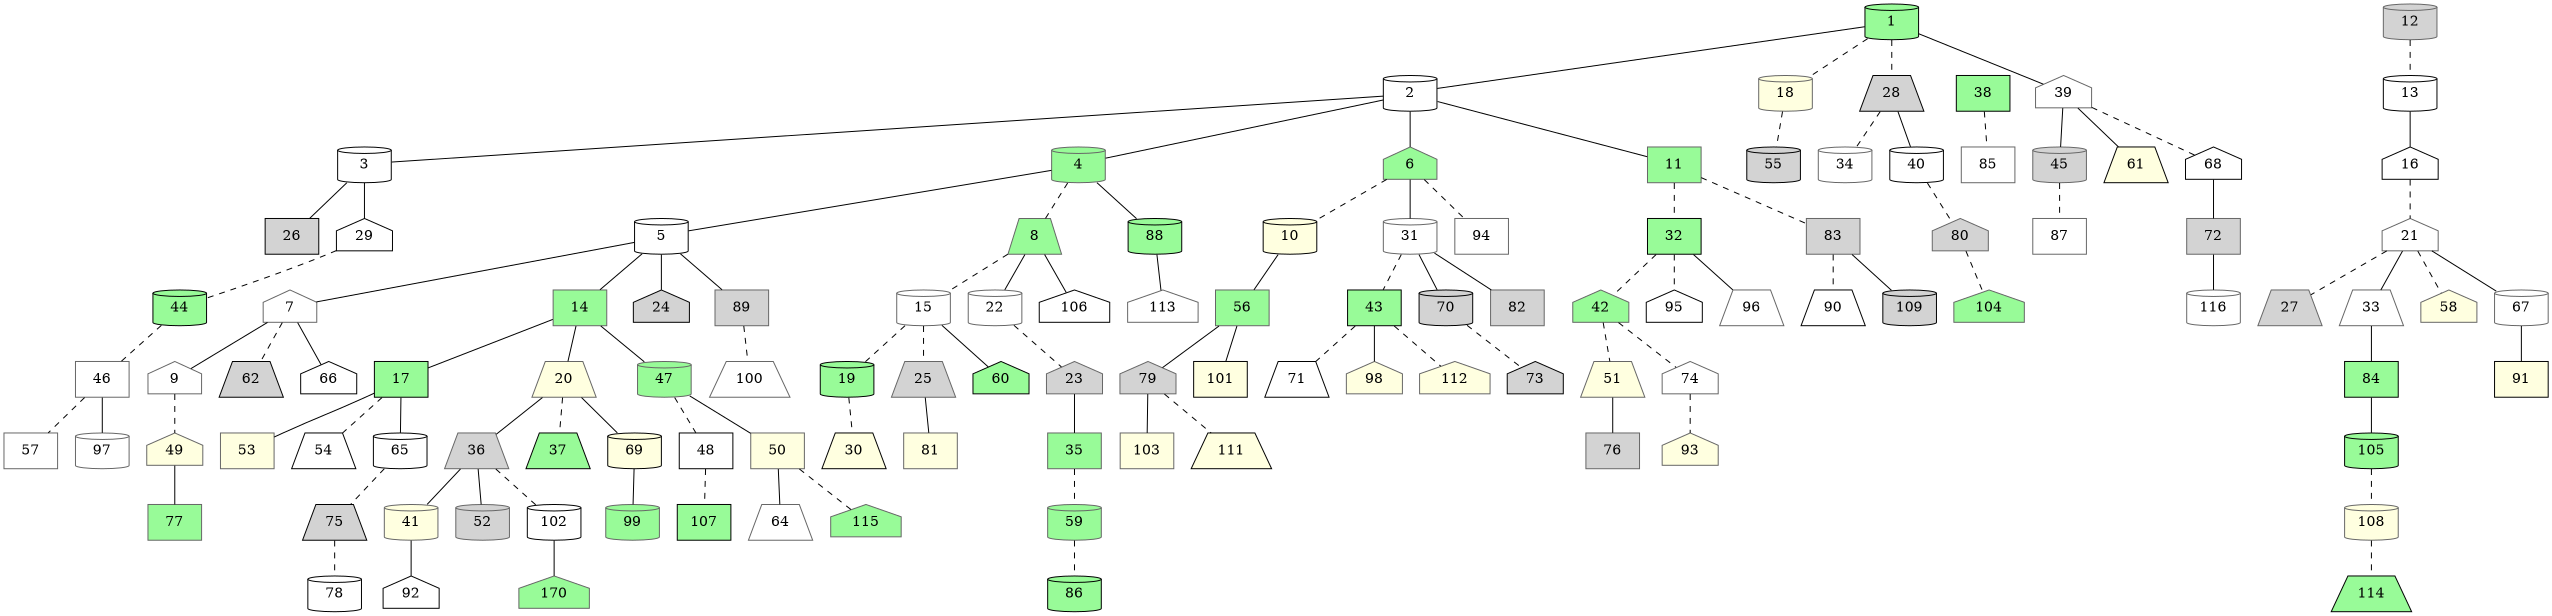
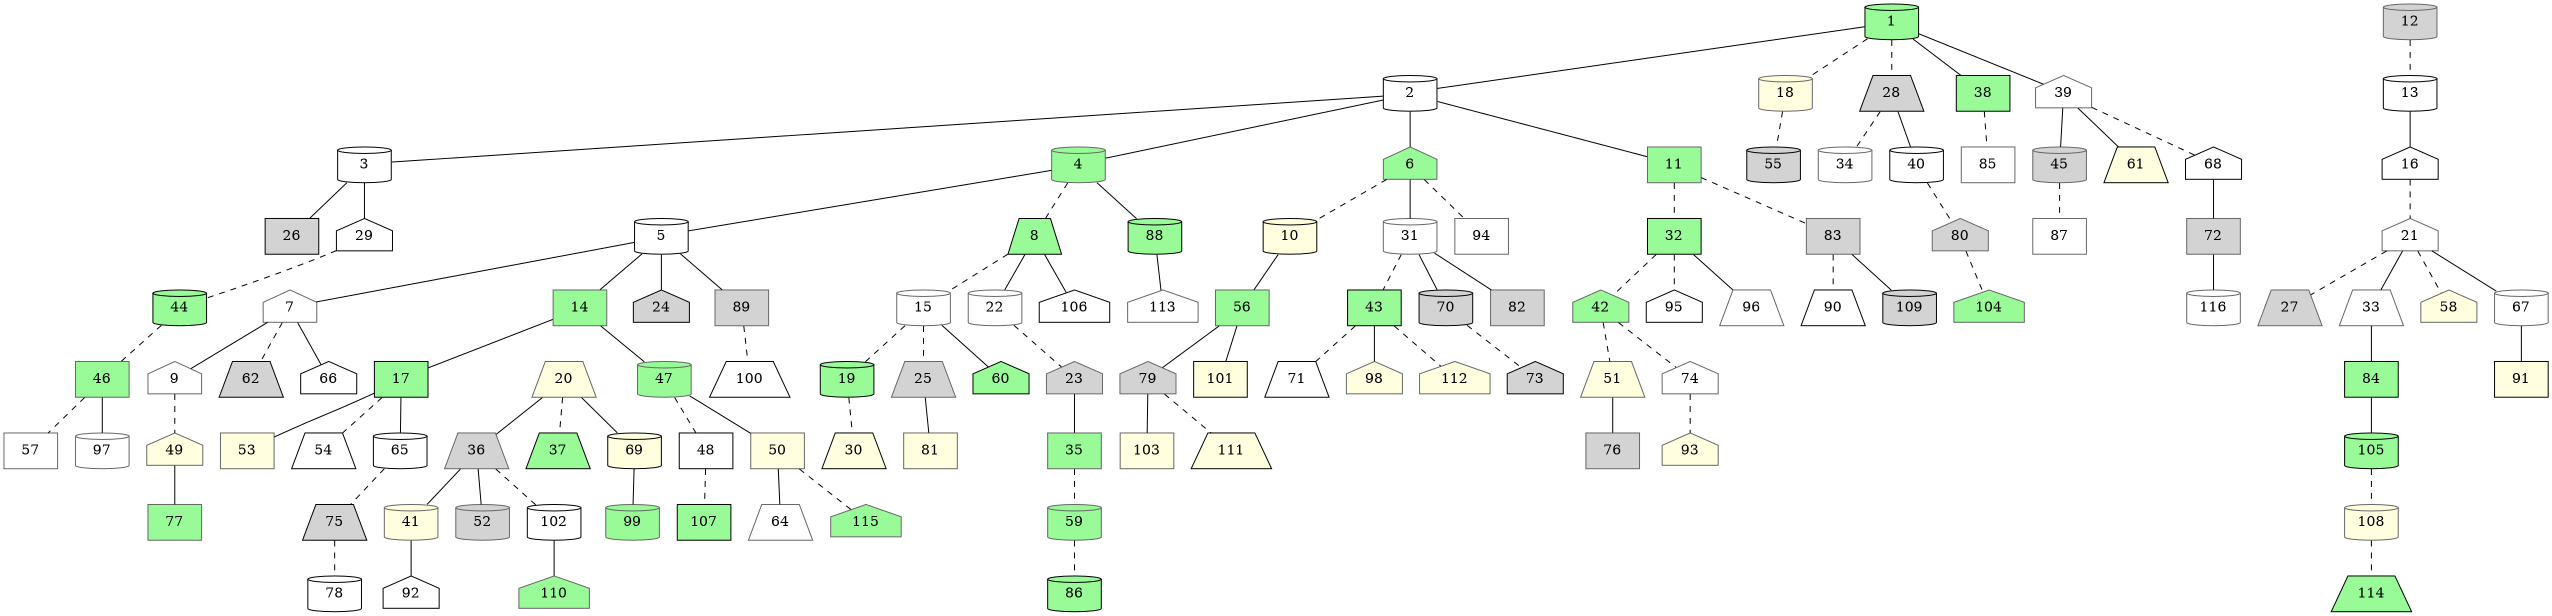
edge "1" -- "38": added
node "8": color gray40 -> black
edge "14" -- "20": removed
node "46": fillcolor white -> palegreen
node "100": color gray40 -> black
node "170": label "170" -> "110"
